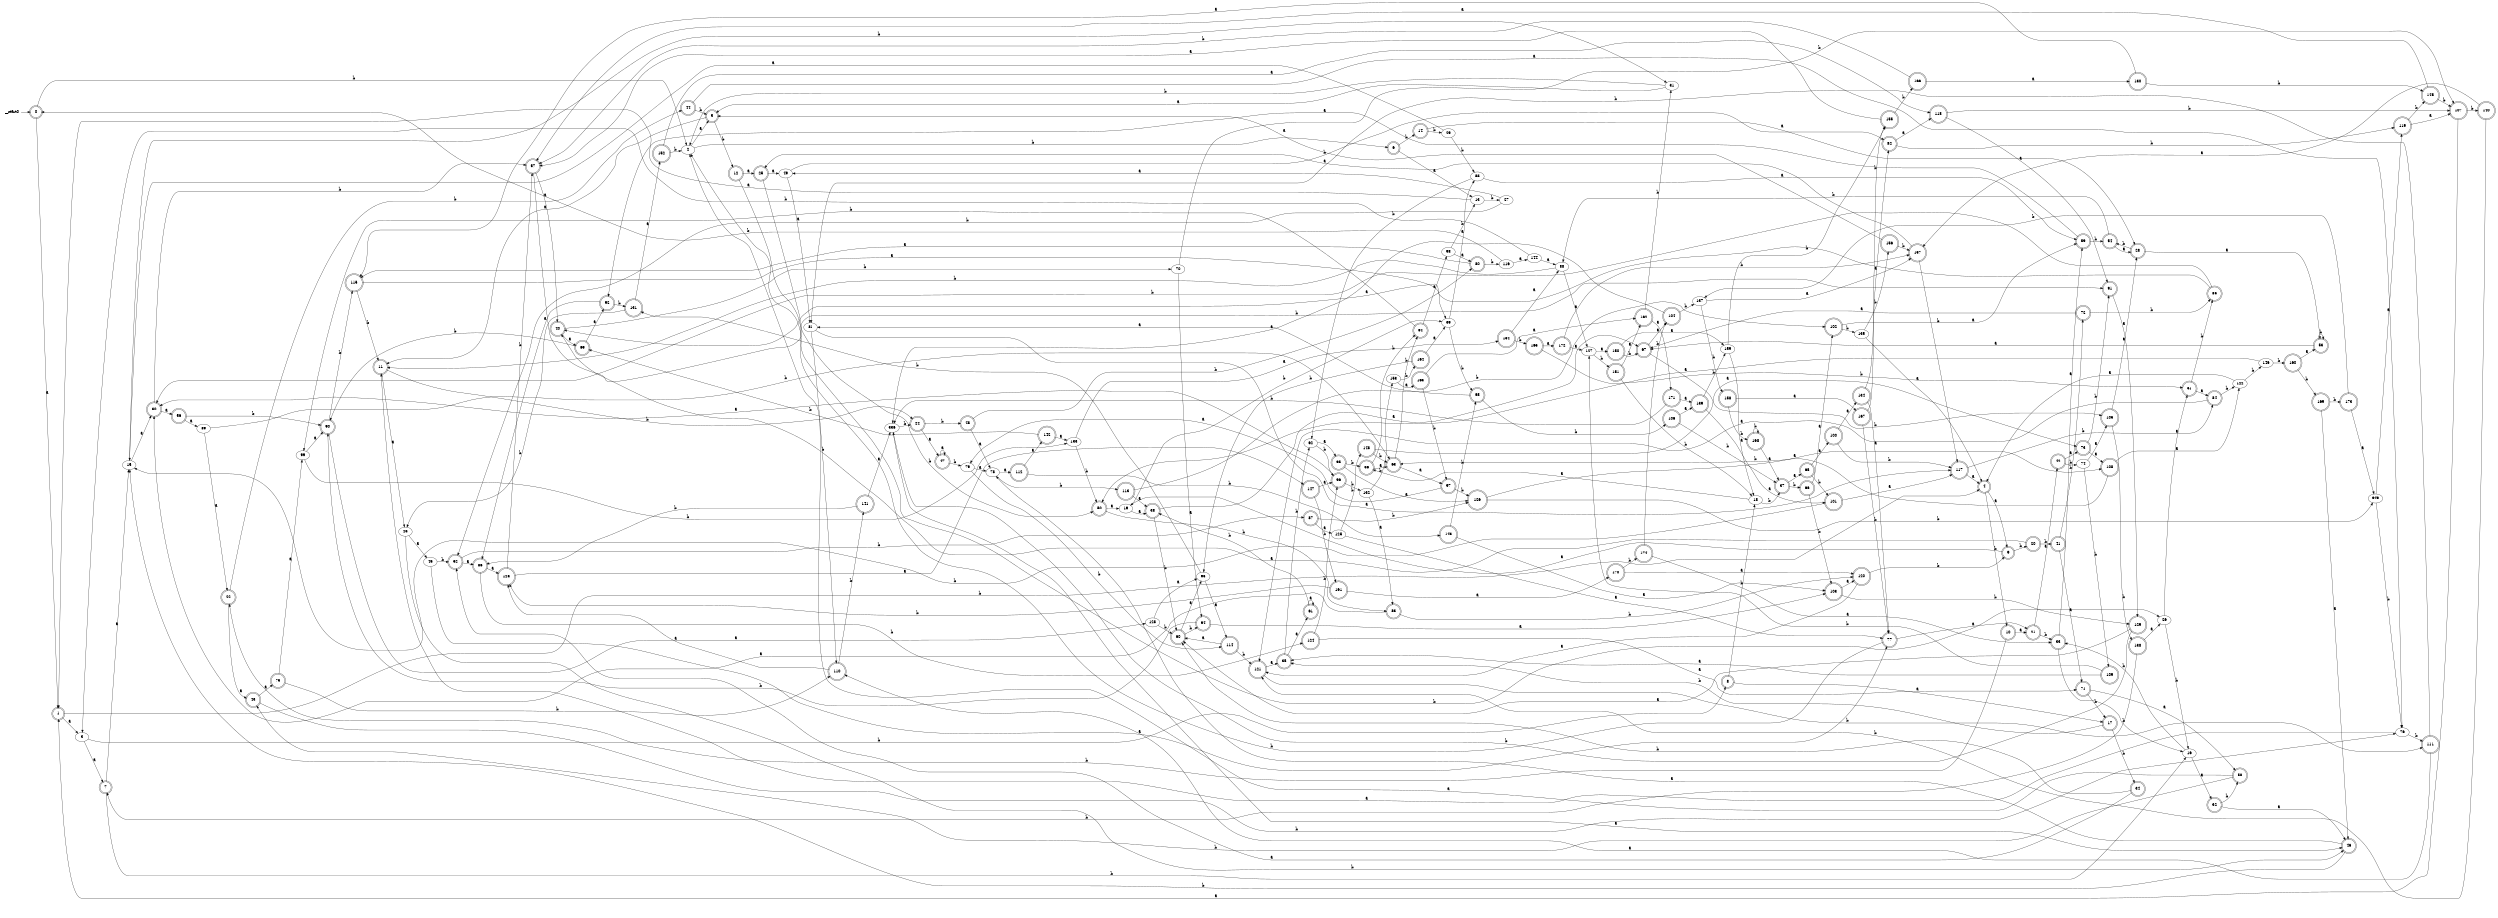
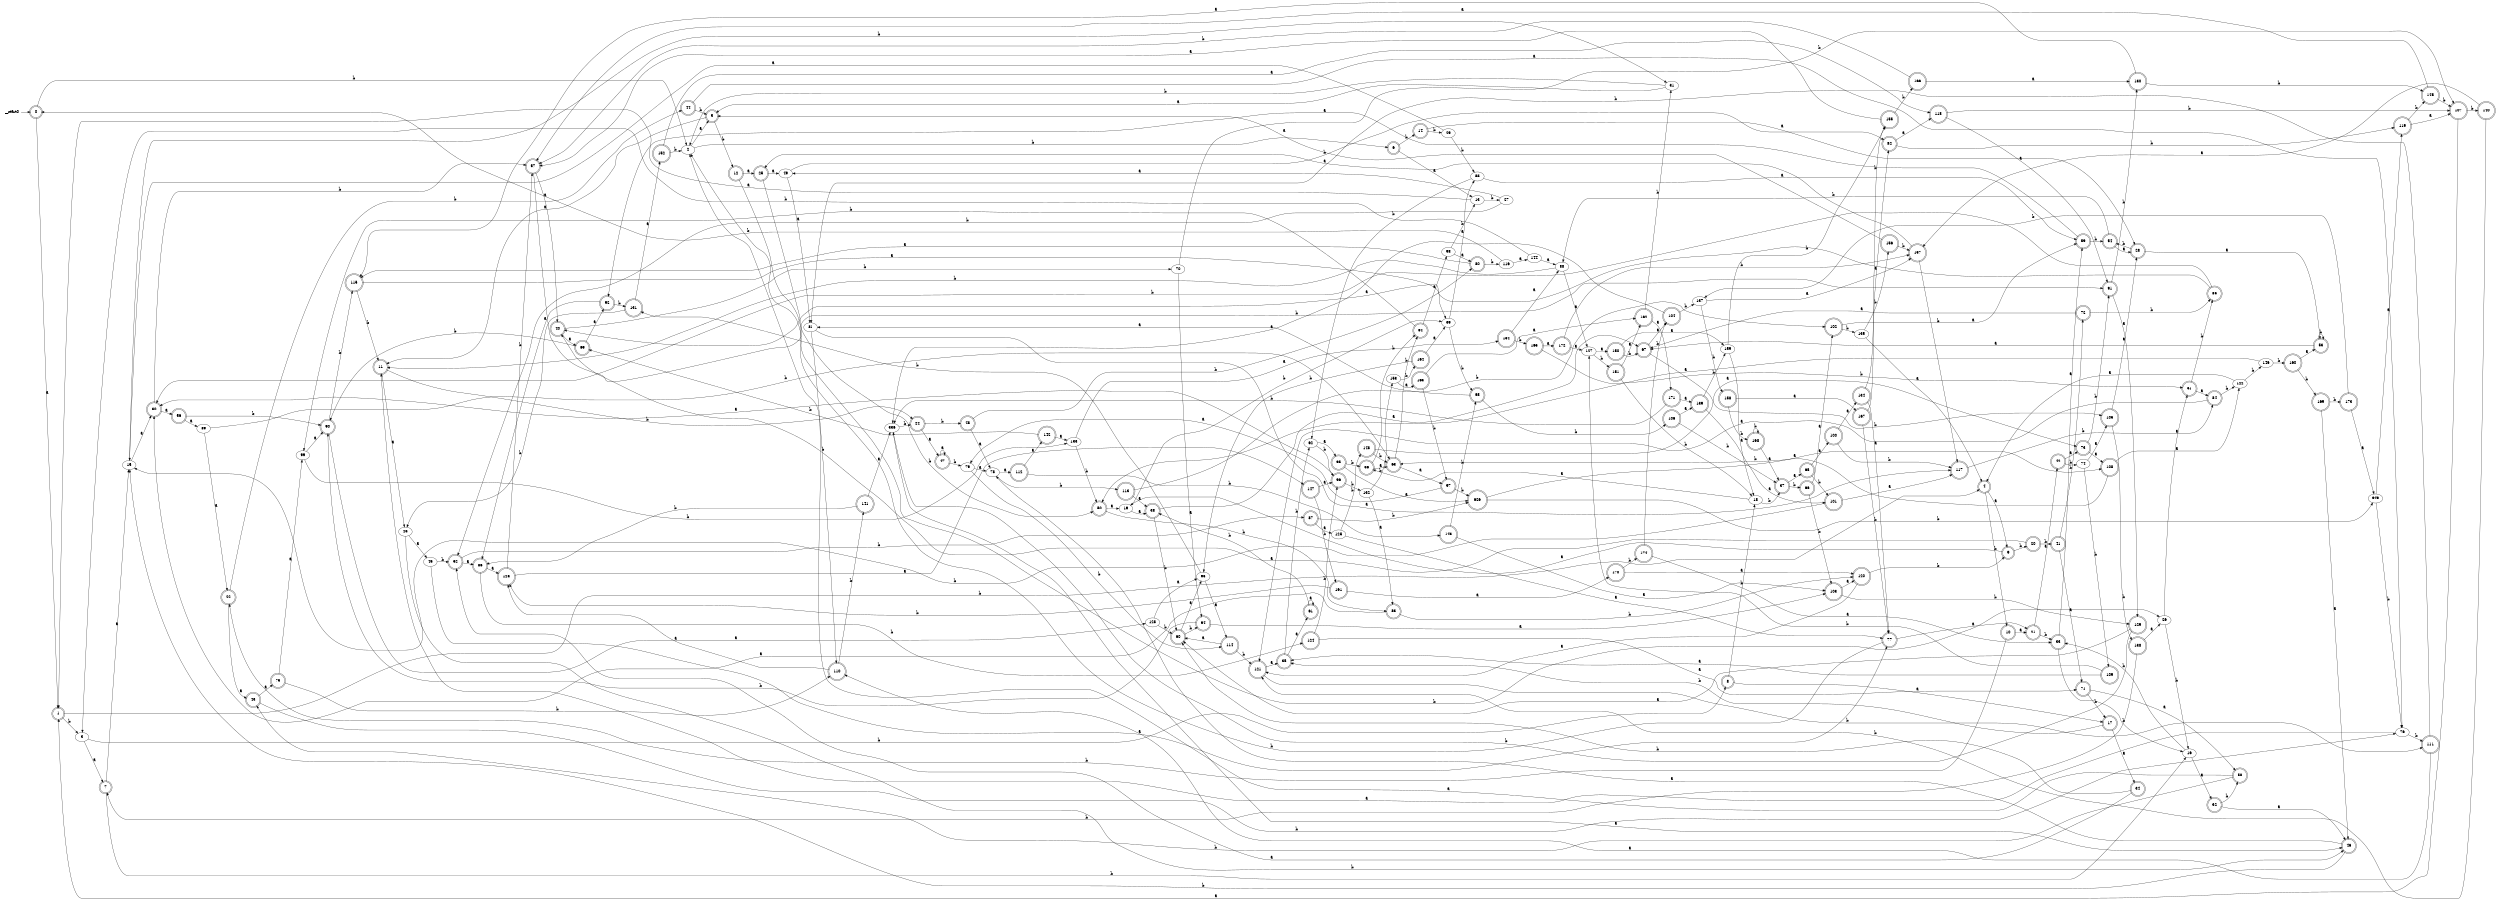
edge "91" -> "130": added, label "b"
edge "117" -> "4": removed, label "a"
node "126": label "126" -> "626"
edge "1" -> "3": label "a" -> "b"
edge "17" -> "34": label "b" -> "a"
